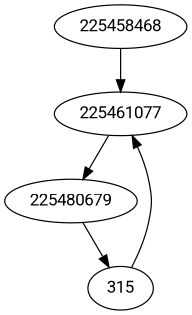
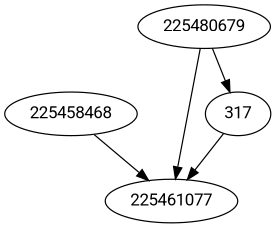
edge "225461077" -> "225480679": reversed
node "315": label "315" -> "317"
